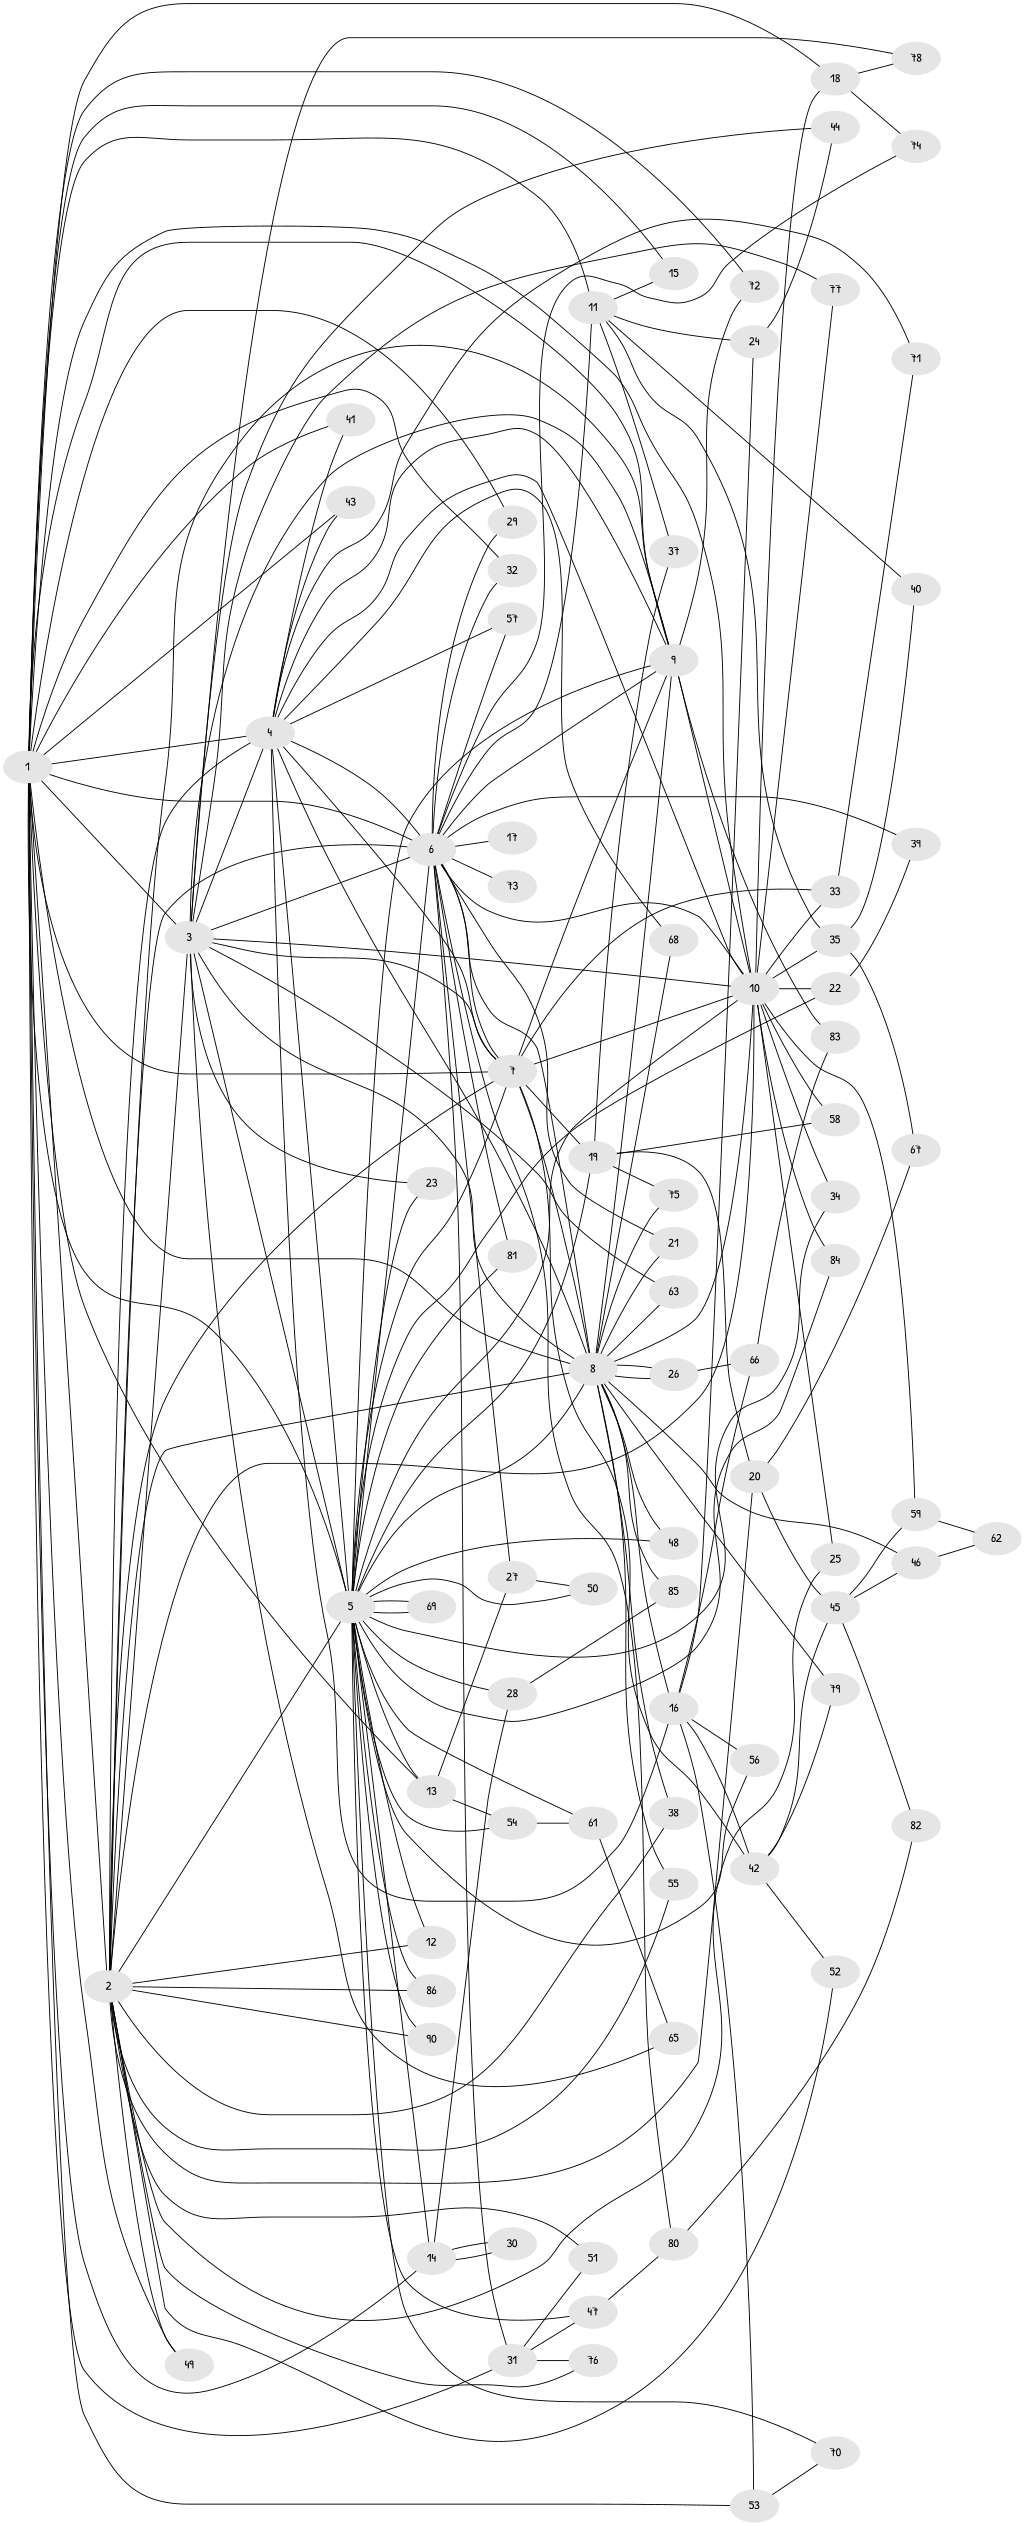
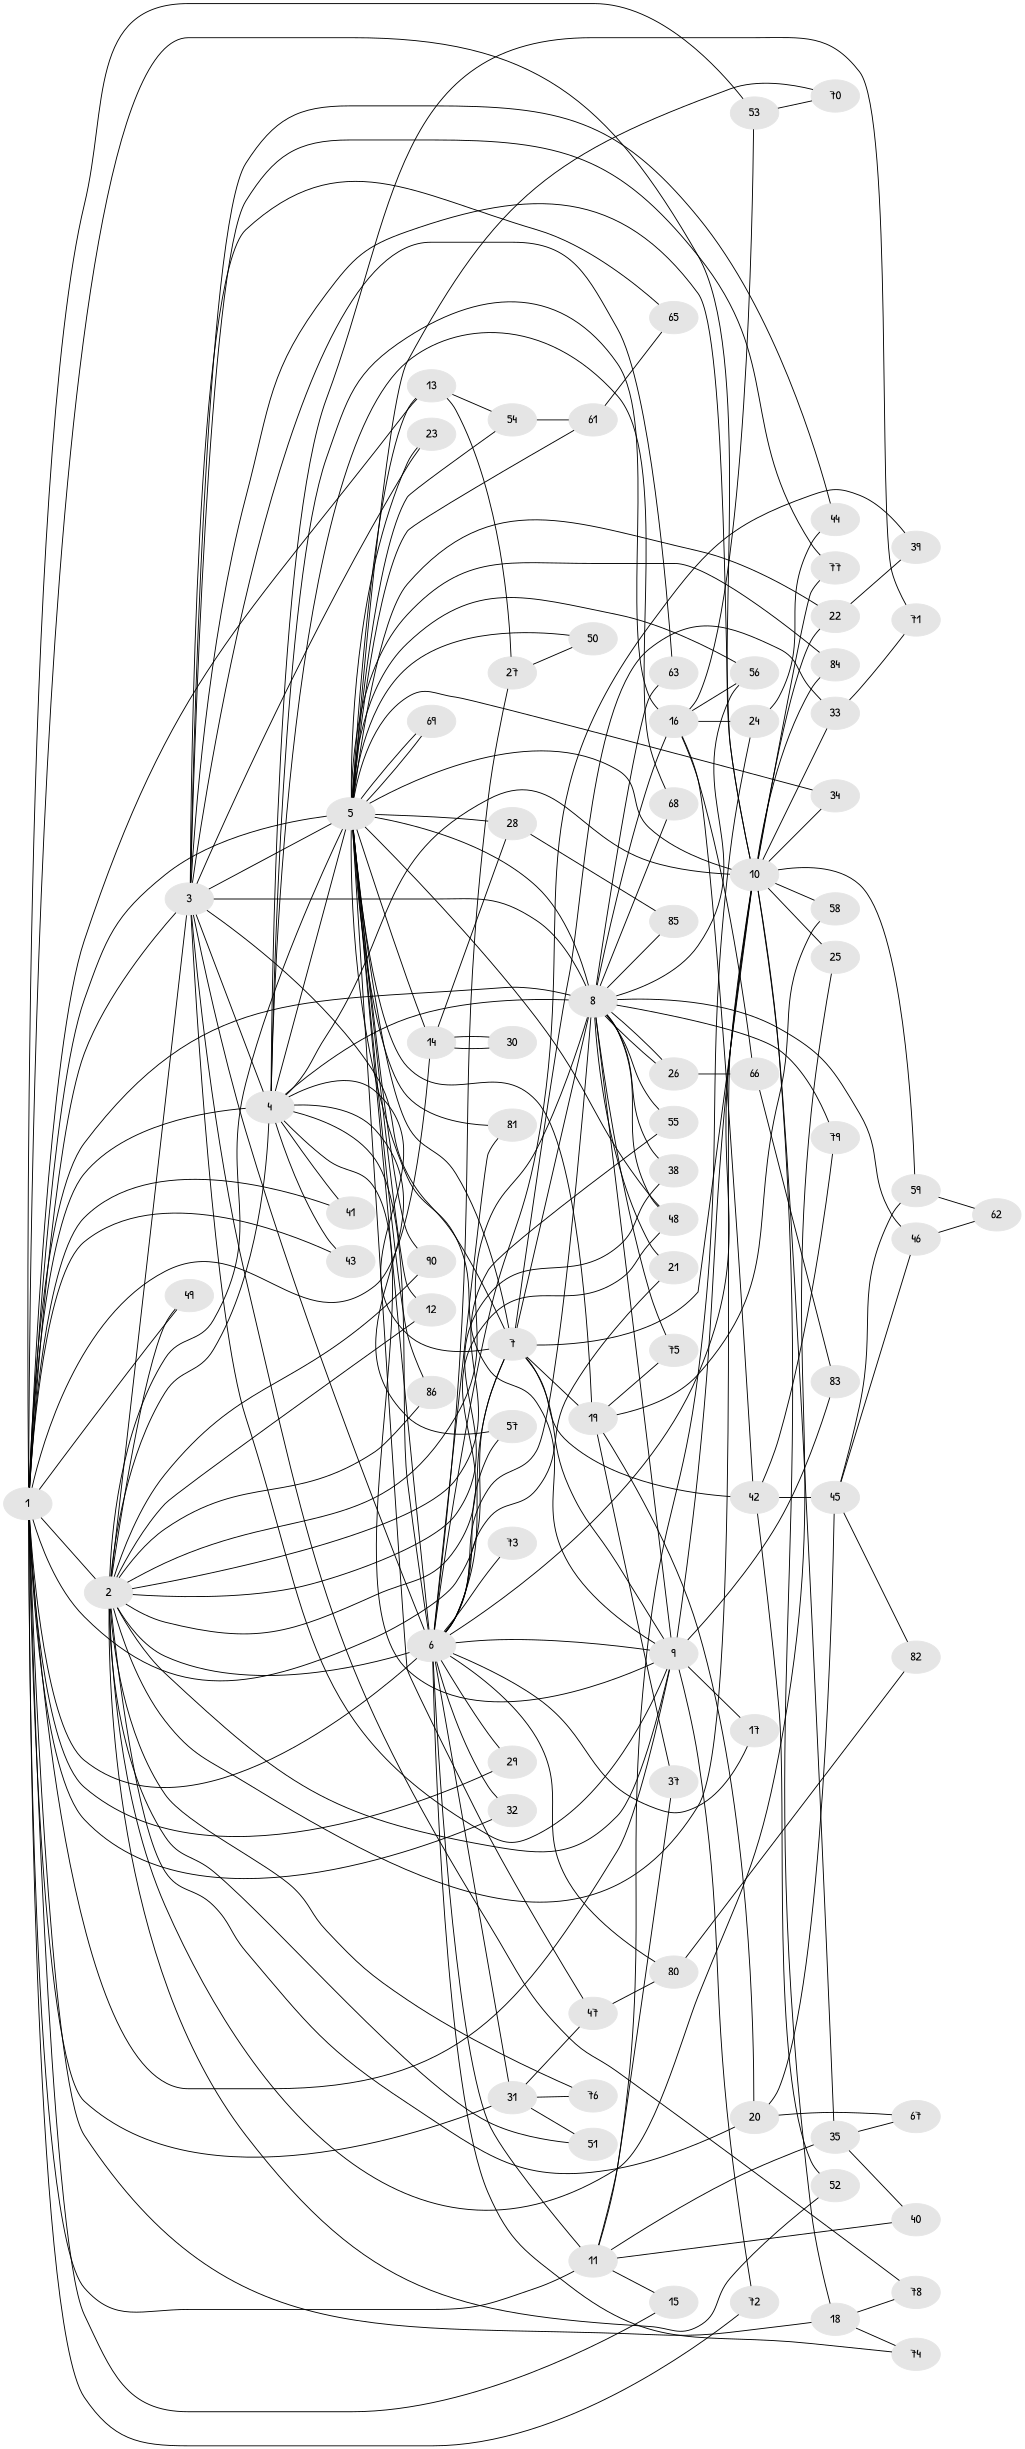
edge "10" -- "8": now "56" -- "8"
edge "7" -- "2": now "48" -- "2"
edge "9" -- "17": added
